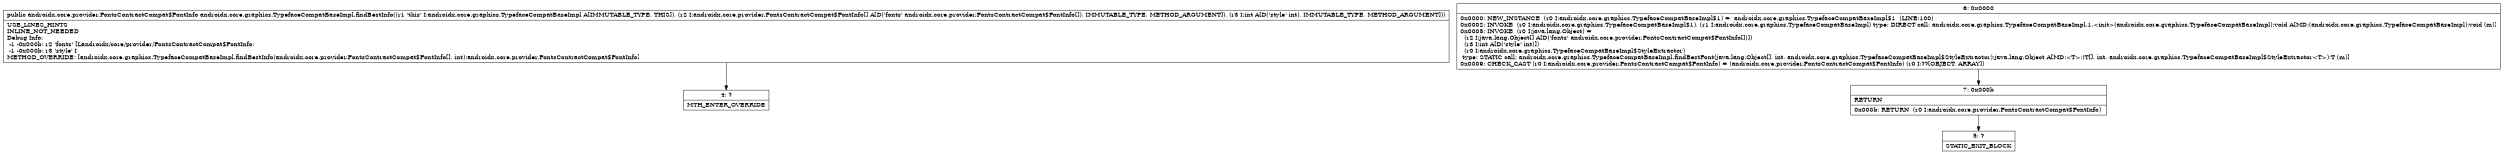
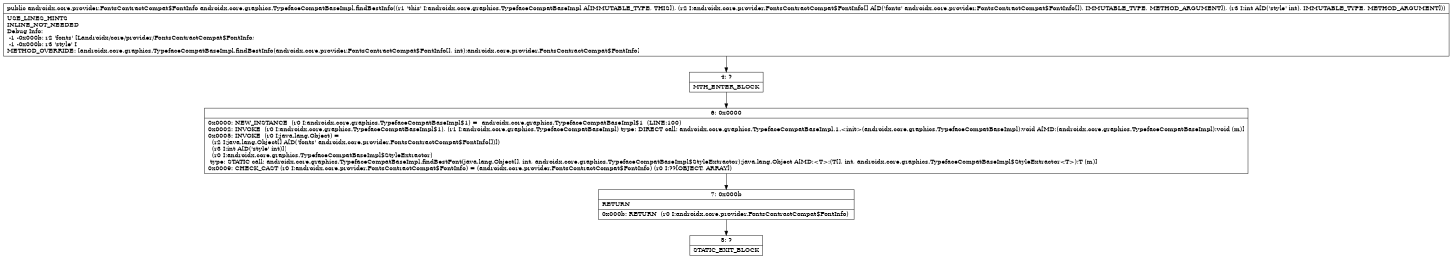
edge "4: ?" -> "6: 0x0000": added
node "4: ?": text "MTH_ENTER_OVERRIDE" -> "MTH_ENTER_BLOCK"
